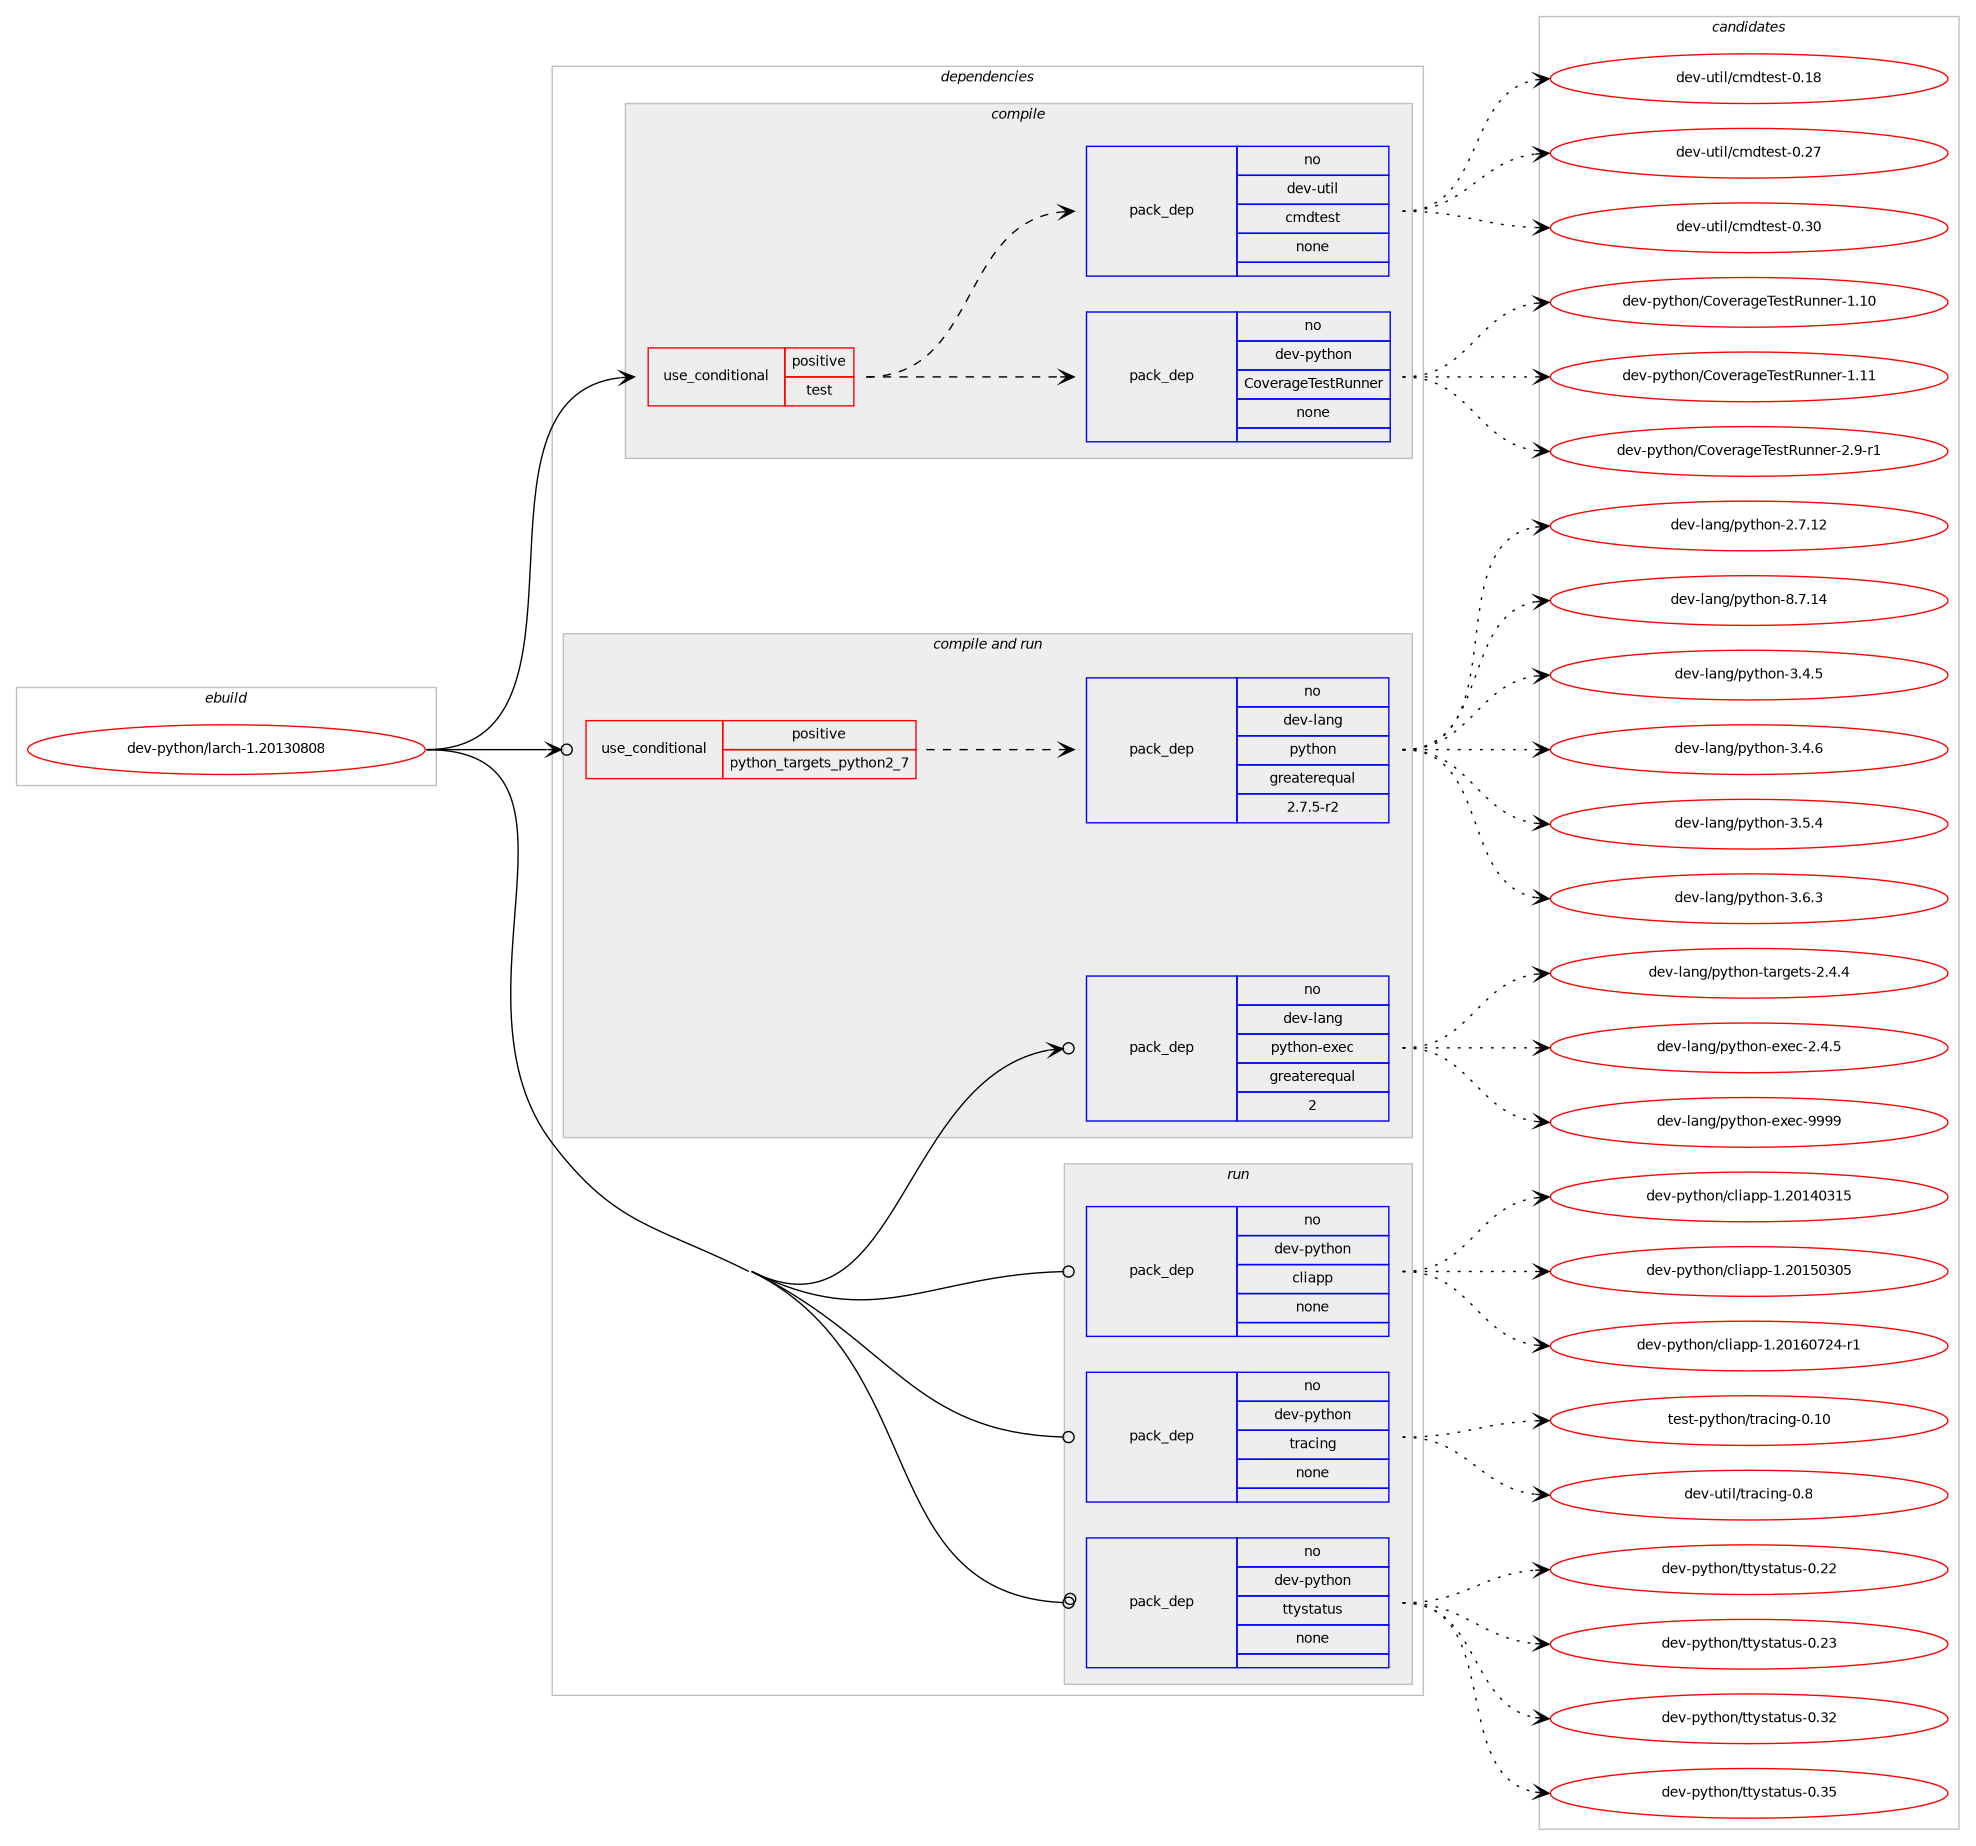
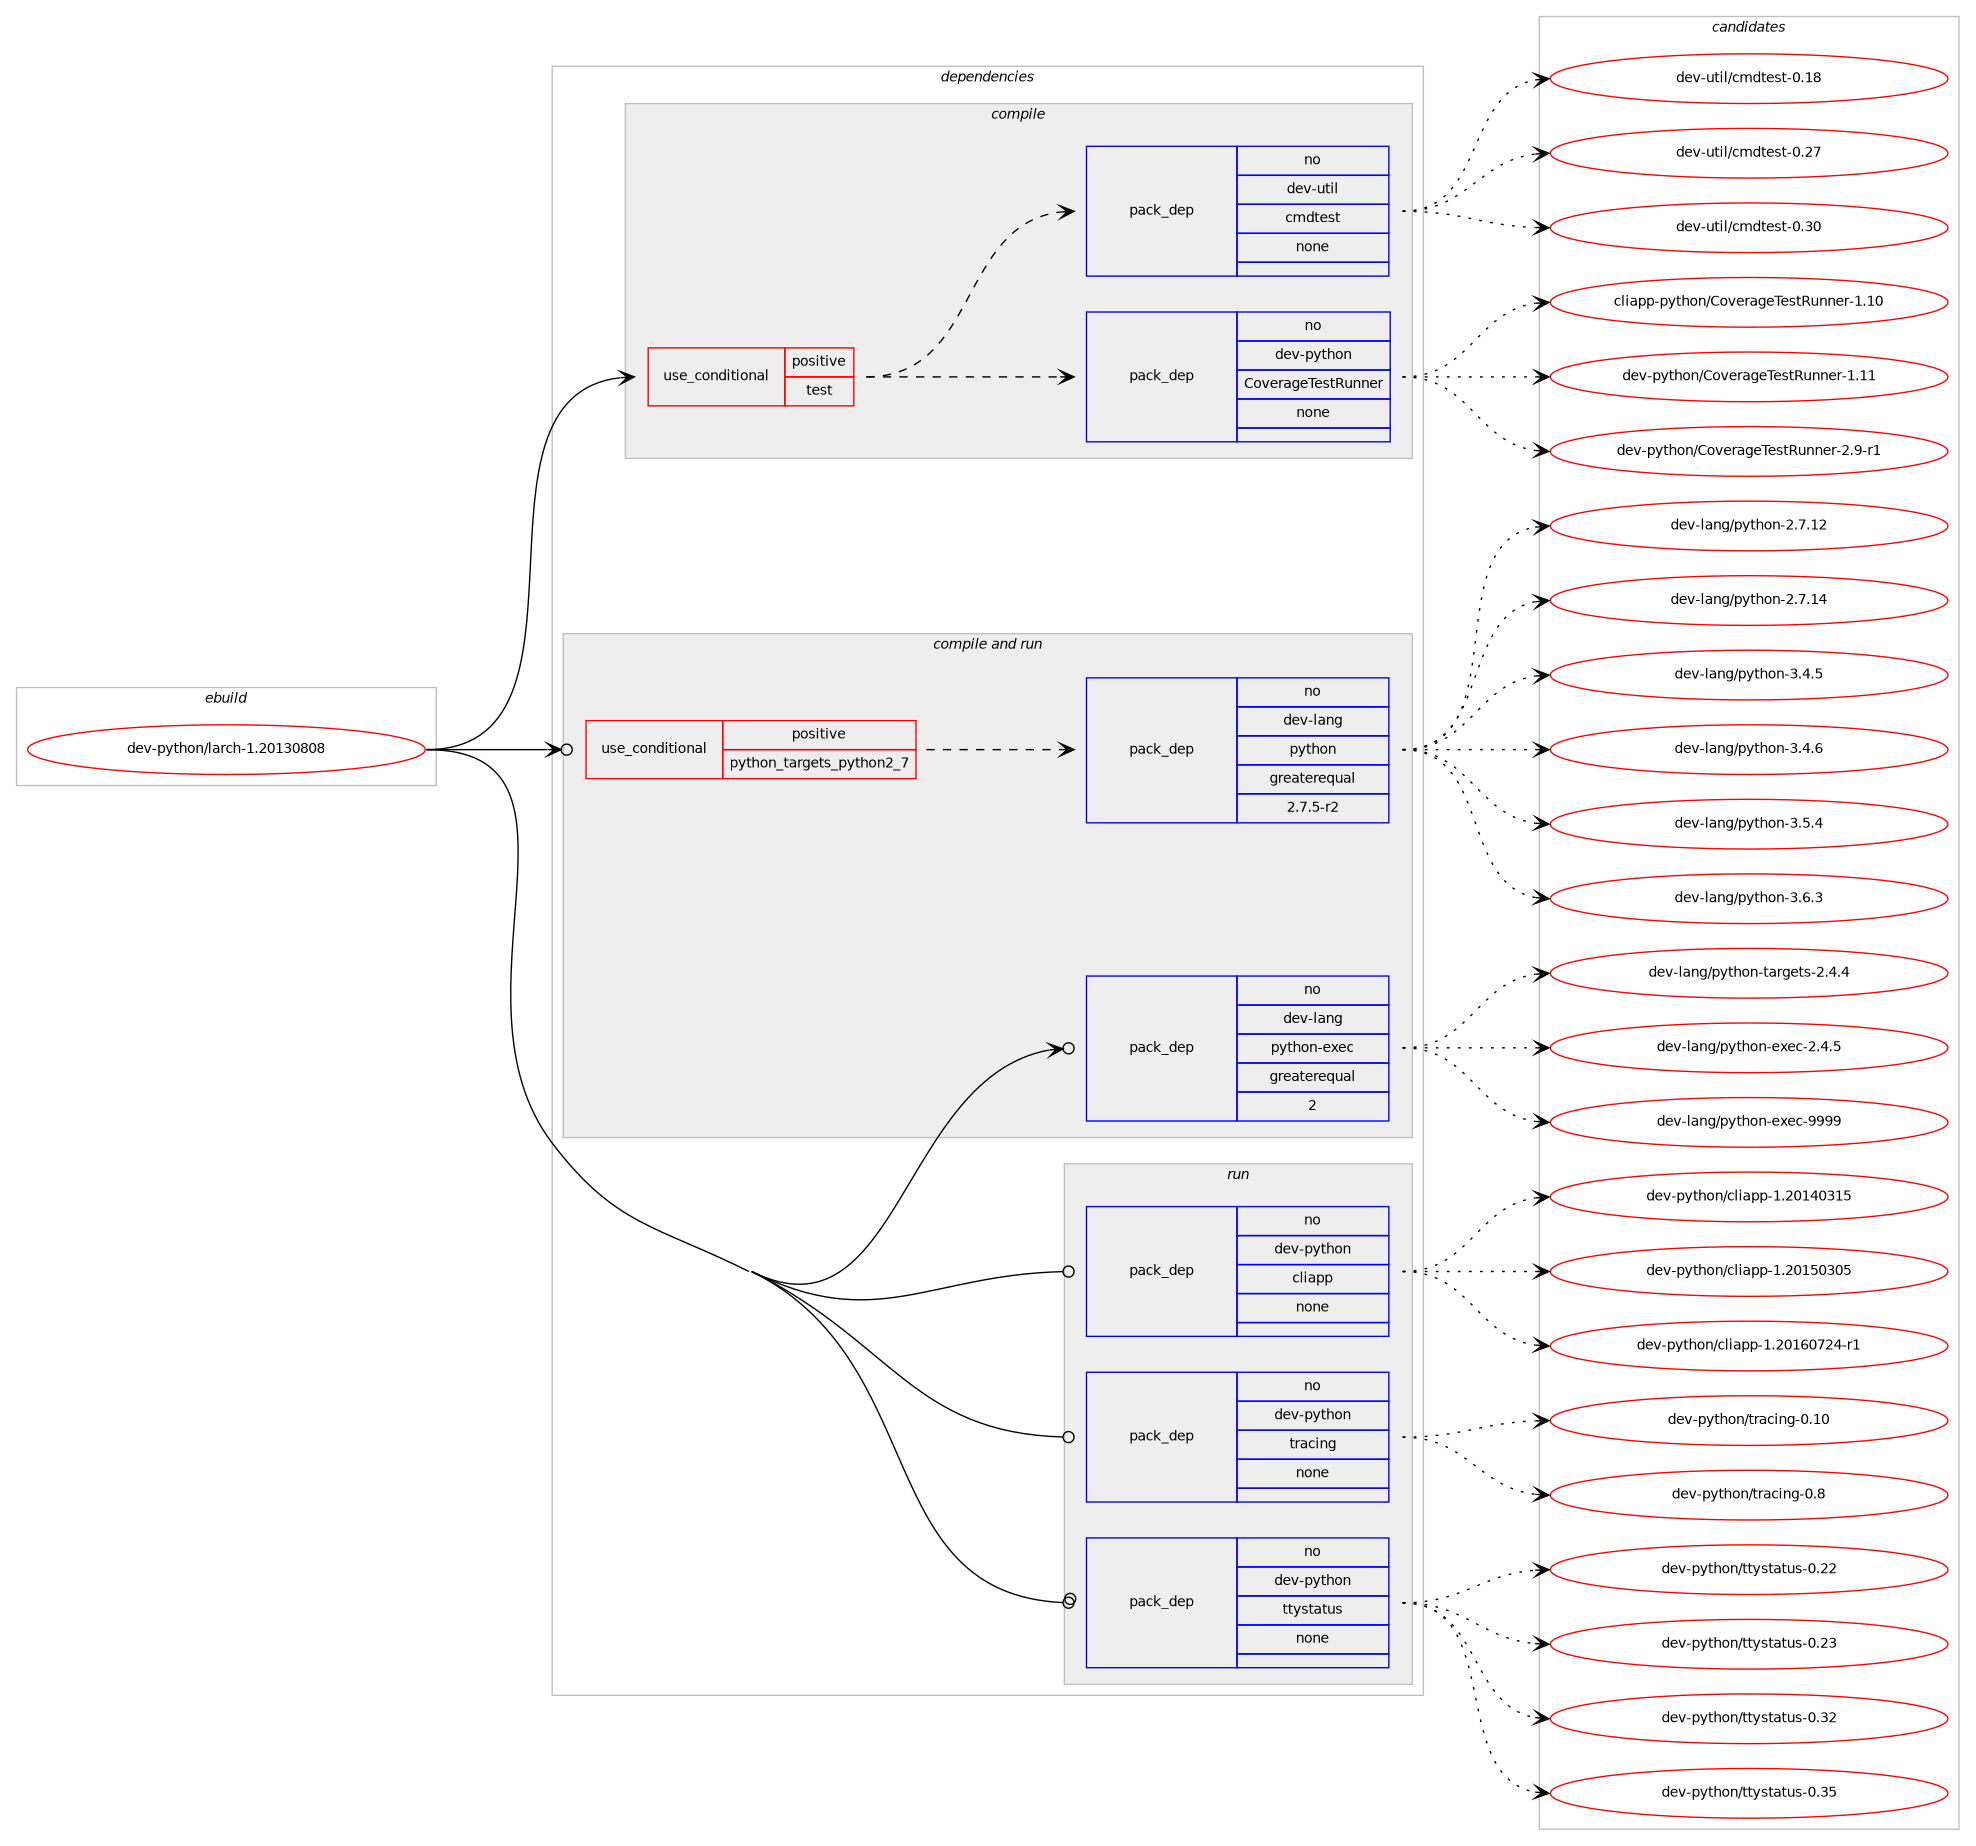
node "dev-python/CoverageTestRunner-1.10": label "dev-python/CoverageTestRunner-1.10" -> "cliapp-python/CoverageTestRunner-1.10"
node "dev-lang/python-8.7.14": label "dev-lang/python-8.7.14" -> "dev-lang/python-2.7.14"
node "test-python/tracing-0.10": label "test-python/tracing-0.10" -> "dev-python/tracing-0.10"
node "dev-util/tracing-0.8": label "dev-util/tracing-0.8" -> "dev-python/tracing-0.8"
